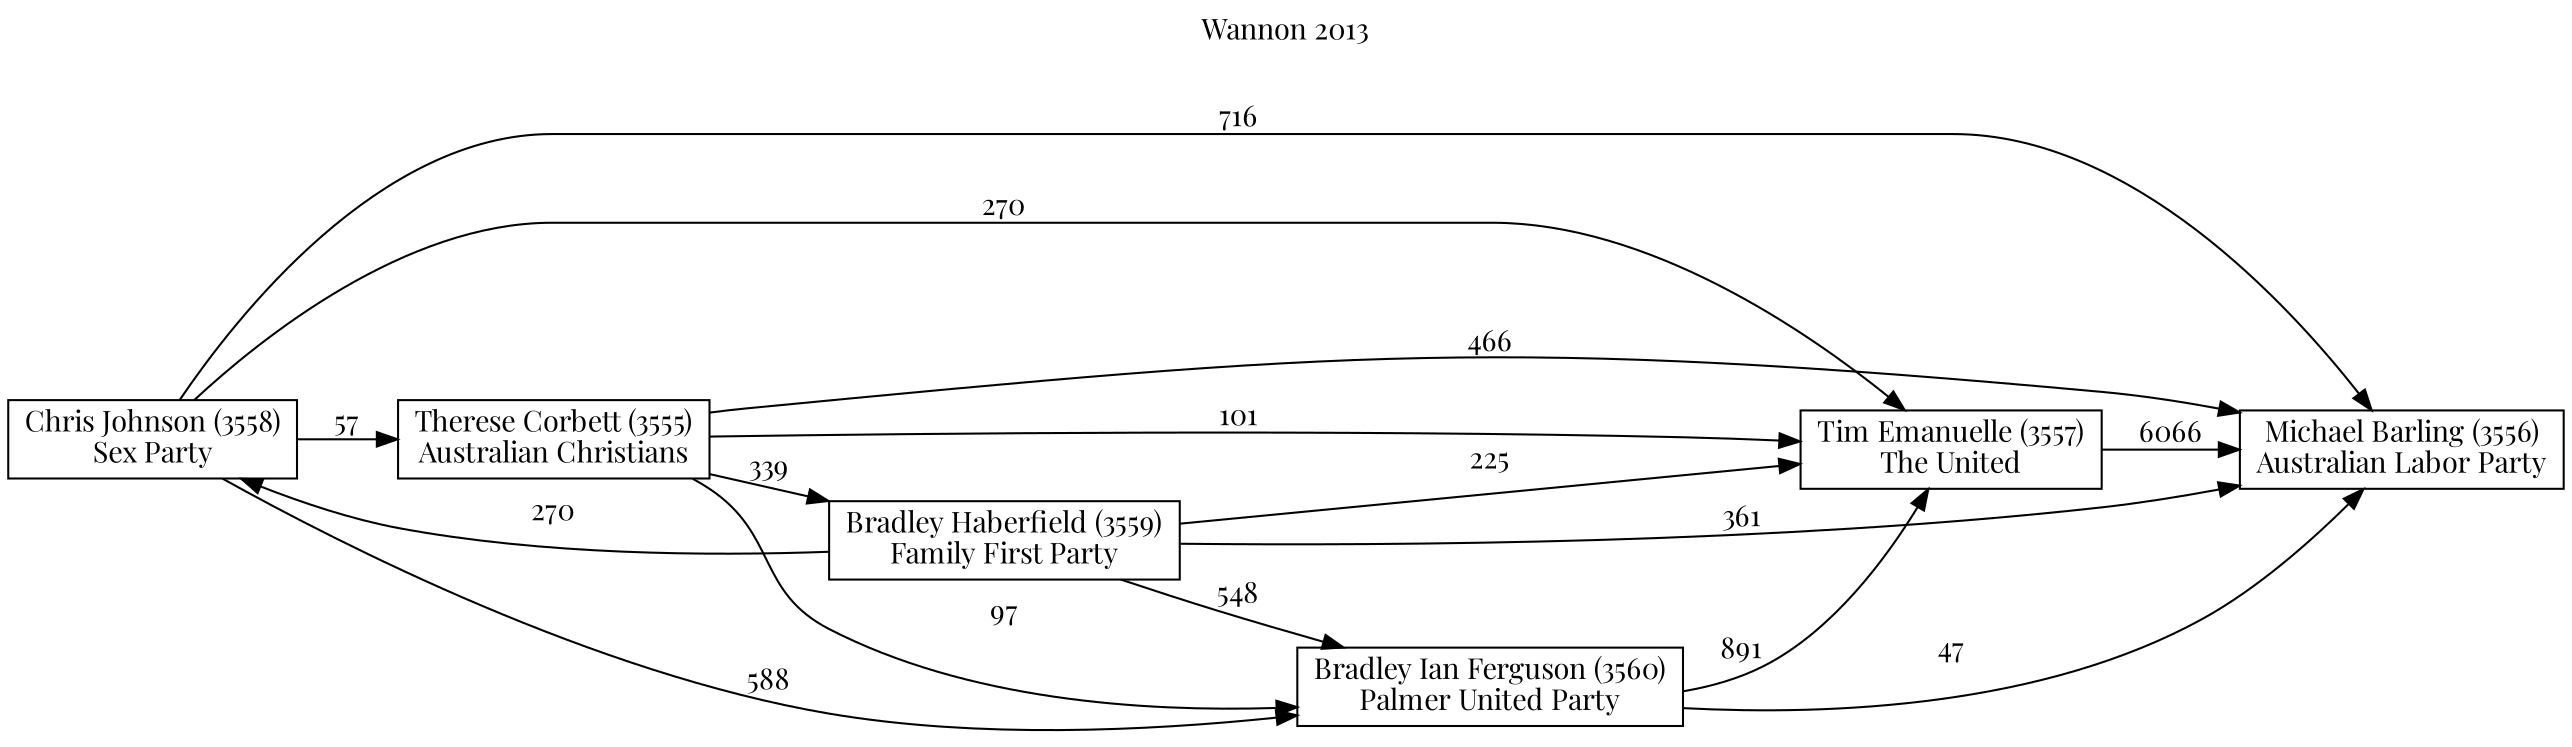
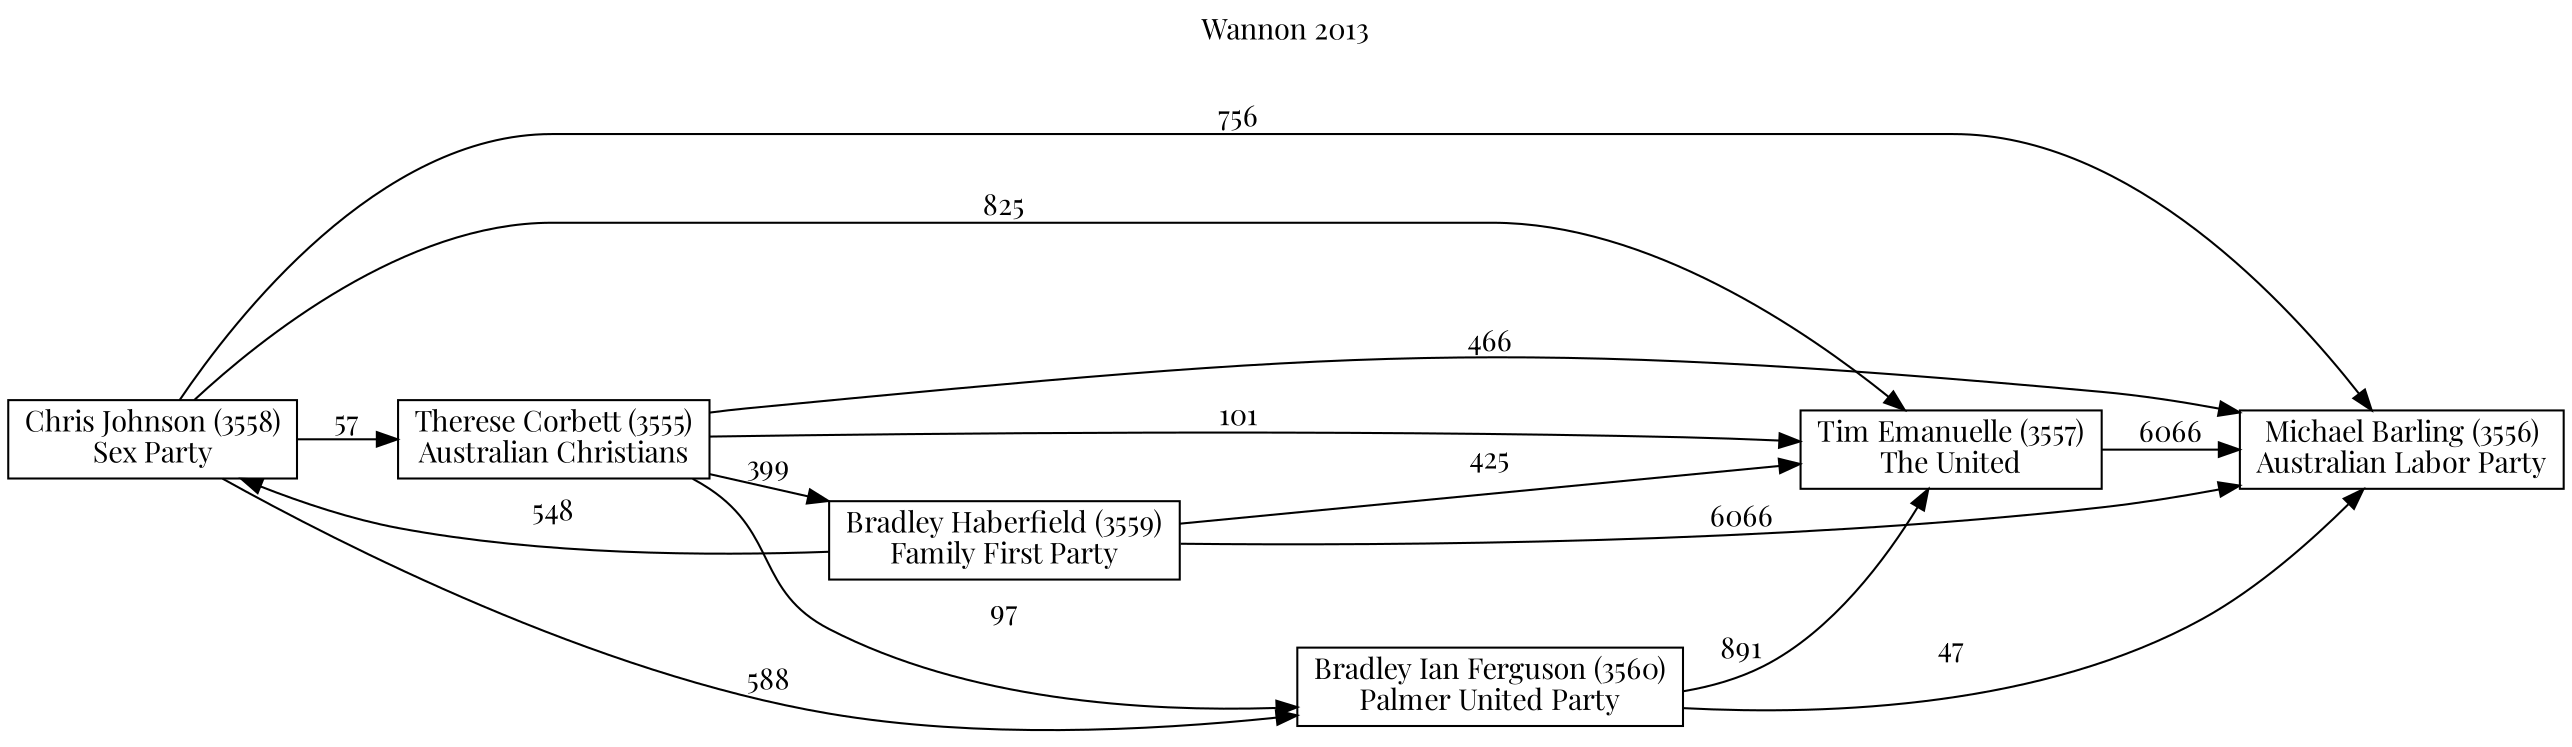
edge "Chris Johnson (3558) Sex Party" -> "Michael Barling (3556) Australian Labor Party": label "716" -> "756"
edge "Chris Johnson (3558) Sex Party" -> "Tim Emanuelle (3557) The United": label "270" -> "825"
edge "Bradley Haberfield (3559) Family First Party" -> "Tim Emanuelle (3557) The United": label "225" -> "425"
edge "Therese Corbett (3555) Australian Christians" -> "Bradley Haberfield (3559) Family First Party": label "339" -> "399"
edge "Bradley Haberfield (3559) Family First Party" -> "Chris Johnson (3558) Sex Party": label "270" -> "548"
edge "Bradley Haberfield (3559) Family First Party" -> "Michael Barling (3556) Australian Labor Party": label "361" -> "6066"
edge "Bradley Haberfield (3559) Family First Party" -> "Bradley Ian Ferguson (3560) Palmer United Party": removed, label "548"
